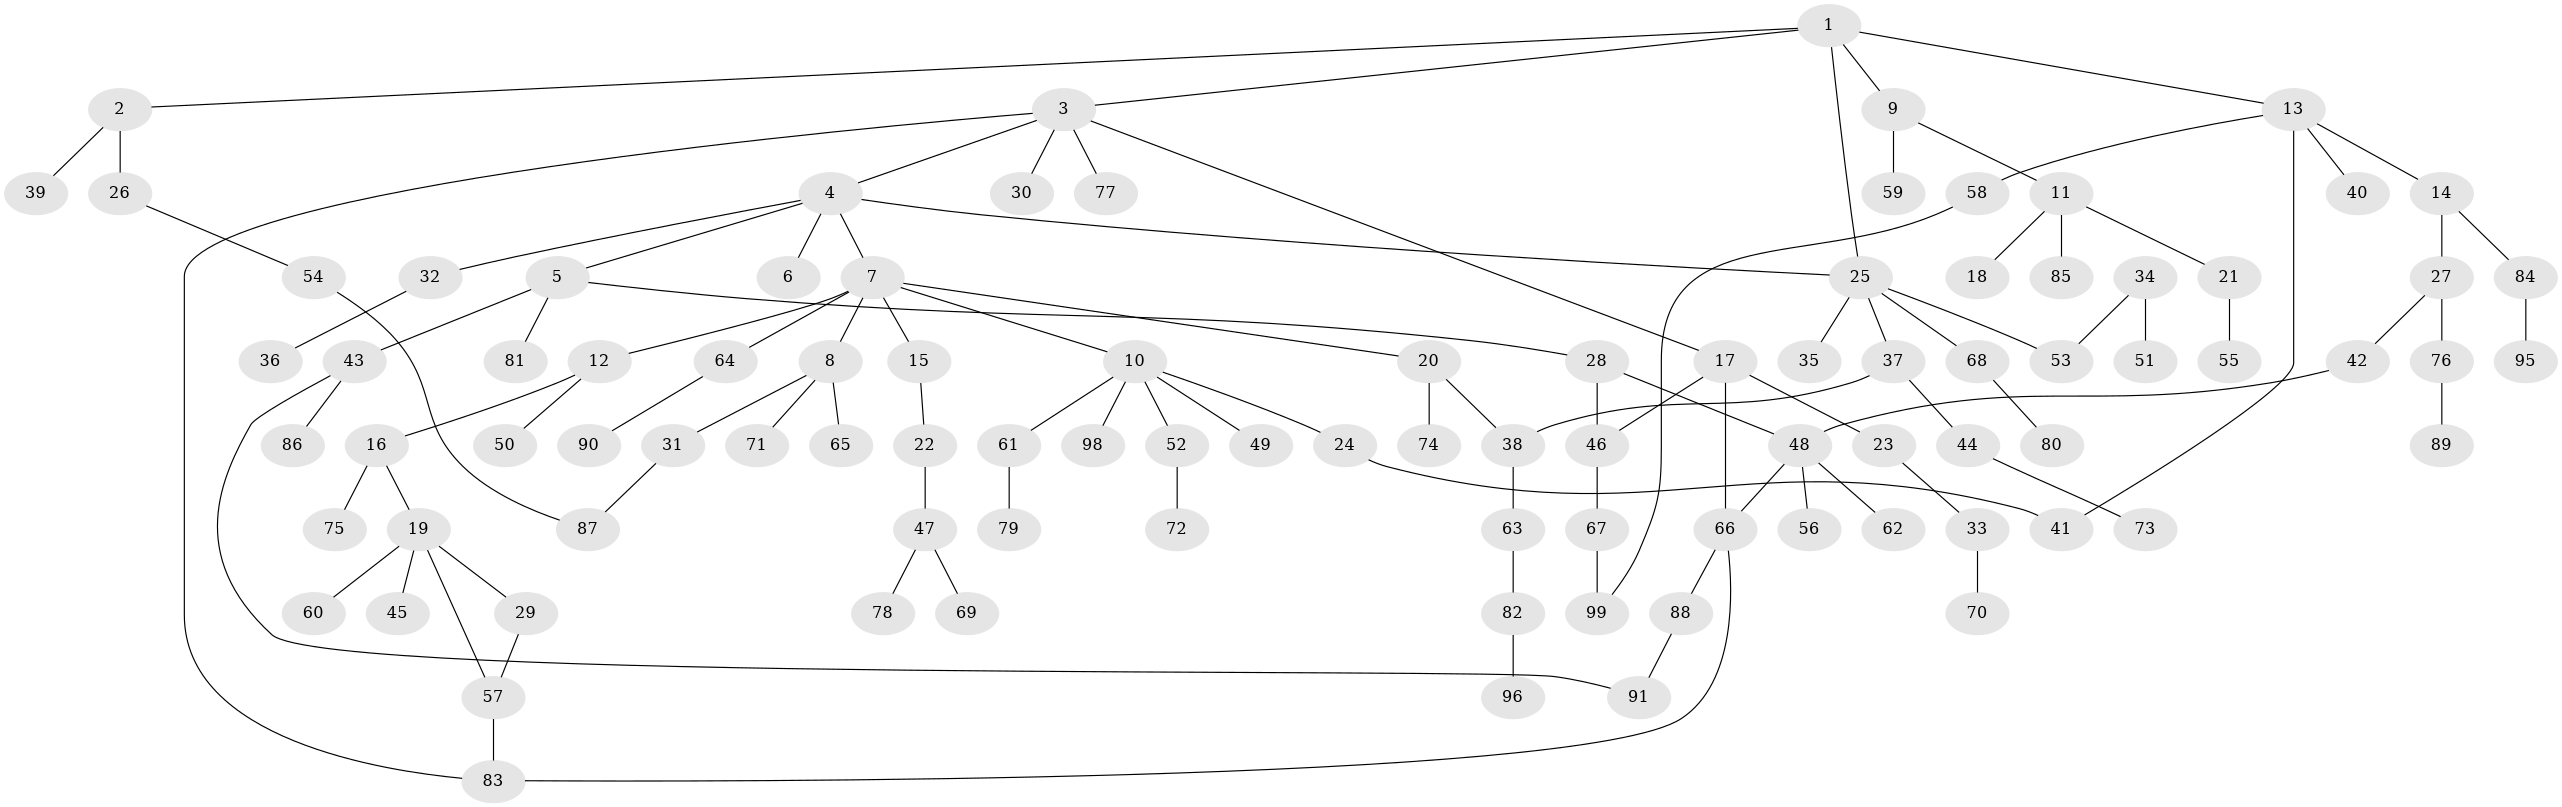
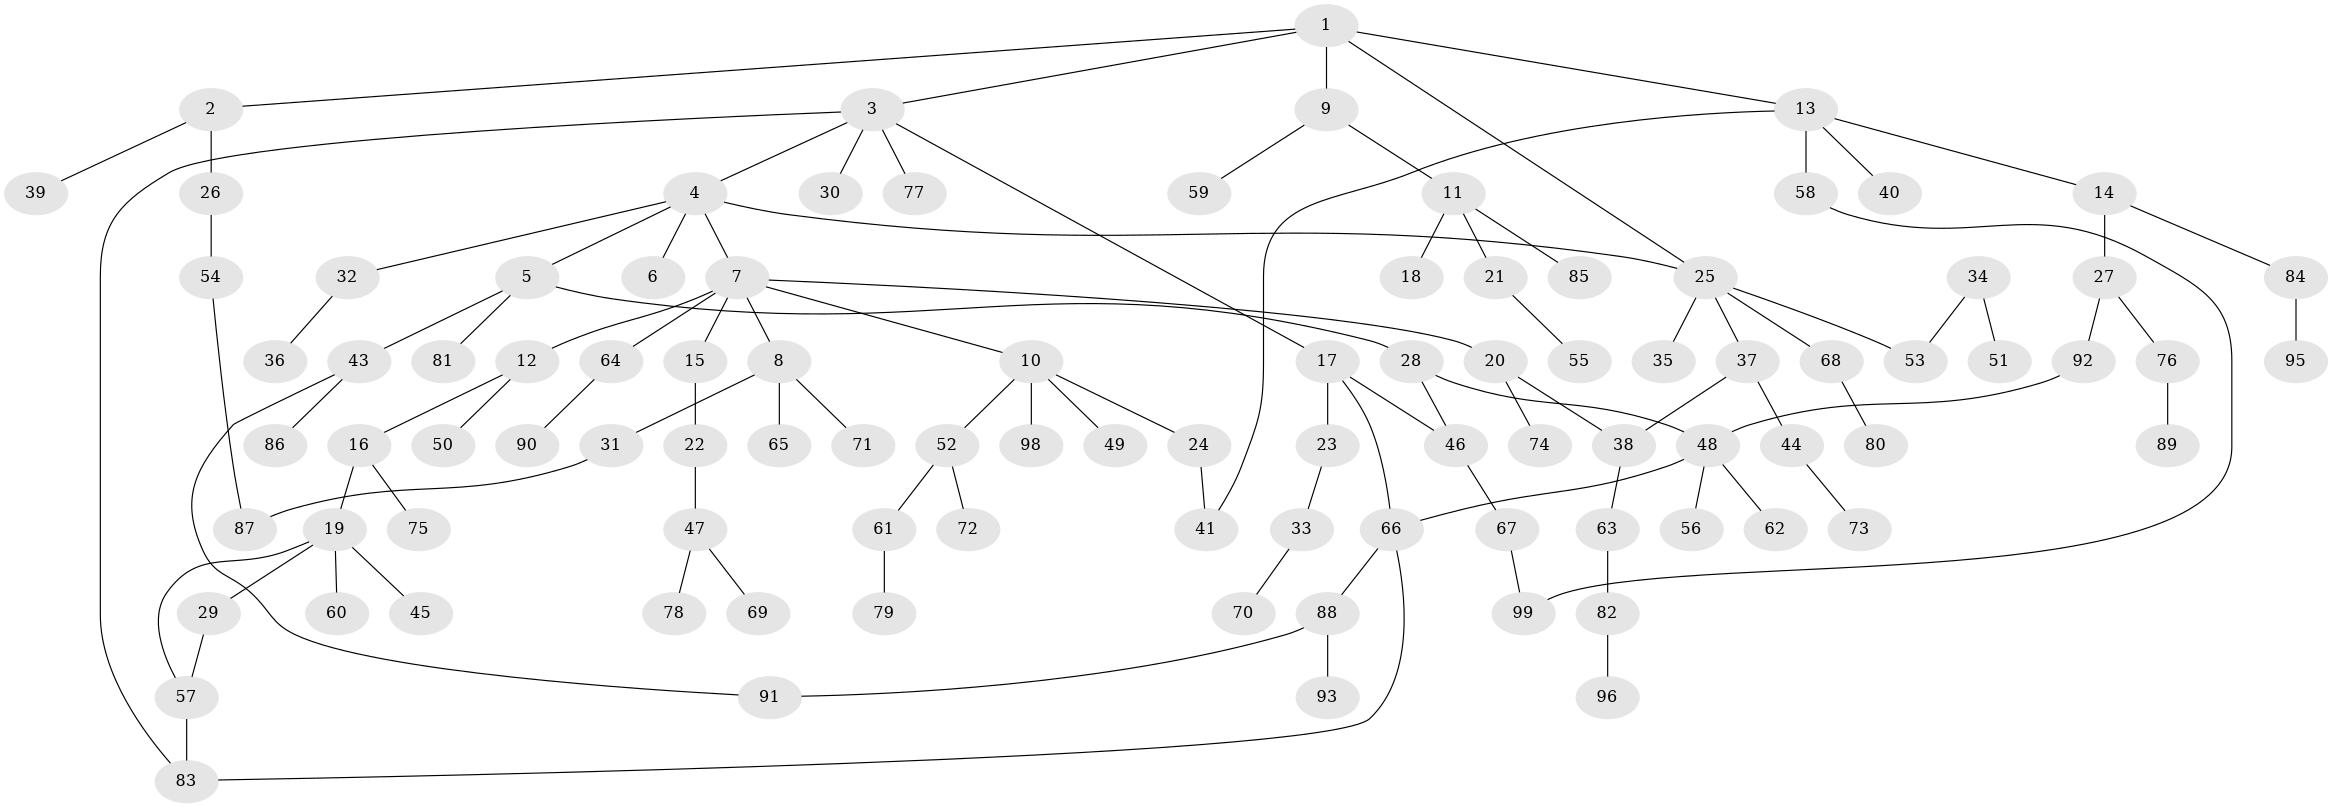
node "42": label "42" -> "92"
edge "10" -- "61": now "52" -- "61"
node "93": added
